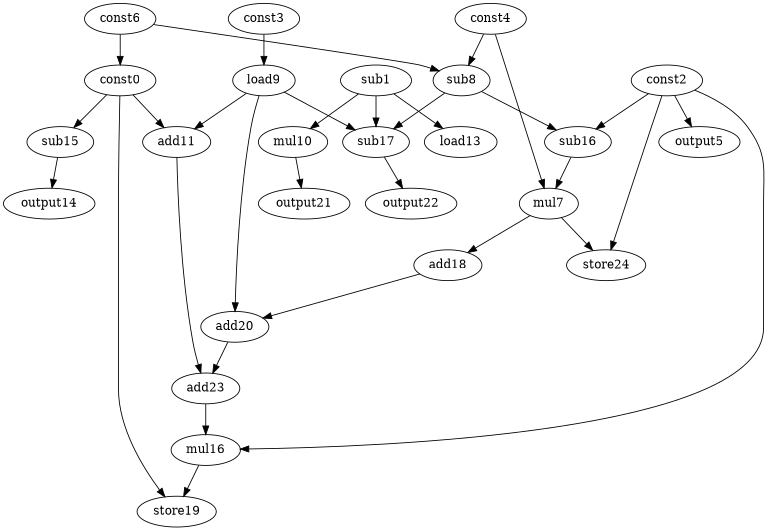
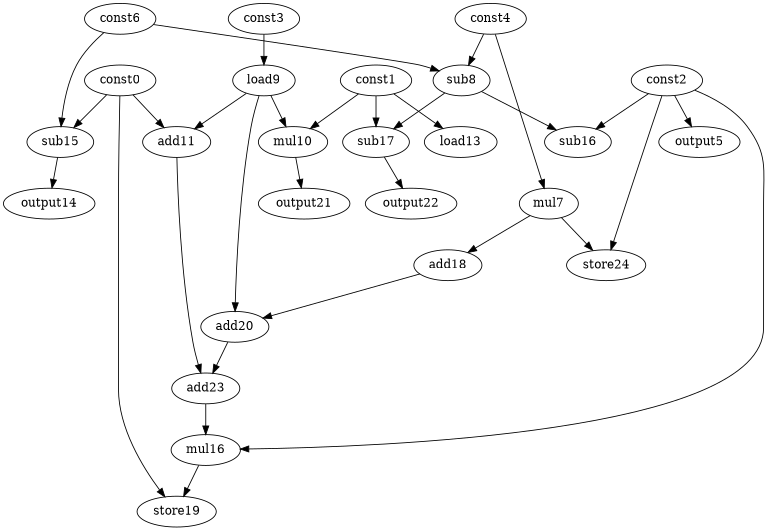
edge "const6" -> "const0": now "const6" -> "sub15"
node "sub1": label "sub1" -> "const1"
edge "load9" -> "sub17": now "load9" -> "mul10"
edge "sub16" -> "mul7": removed
